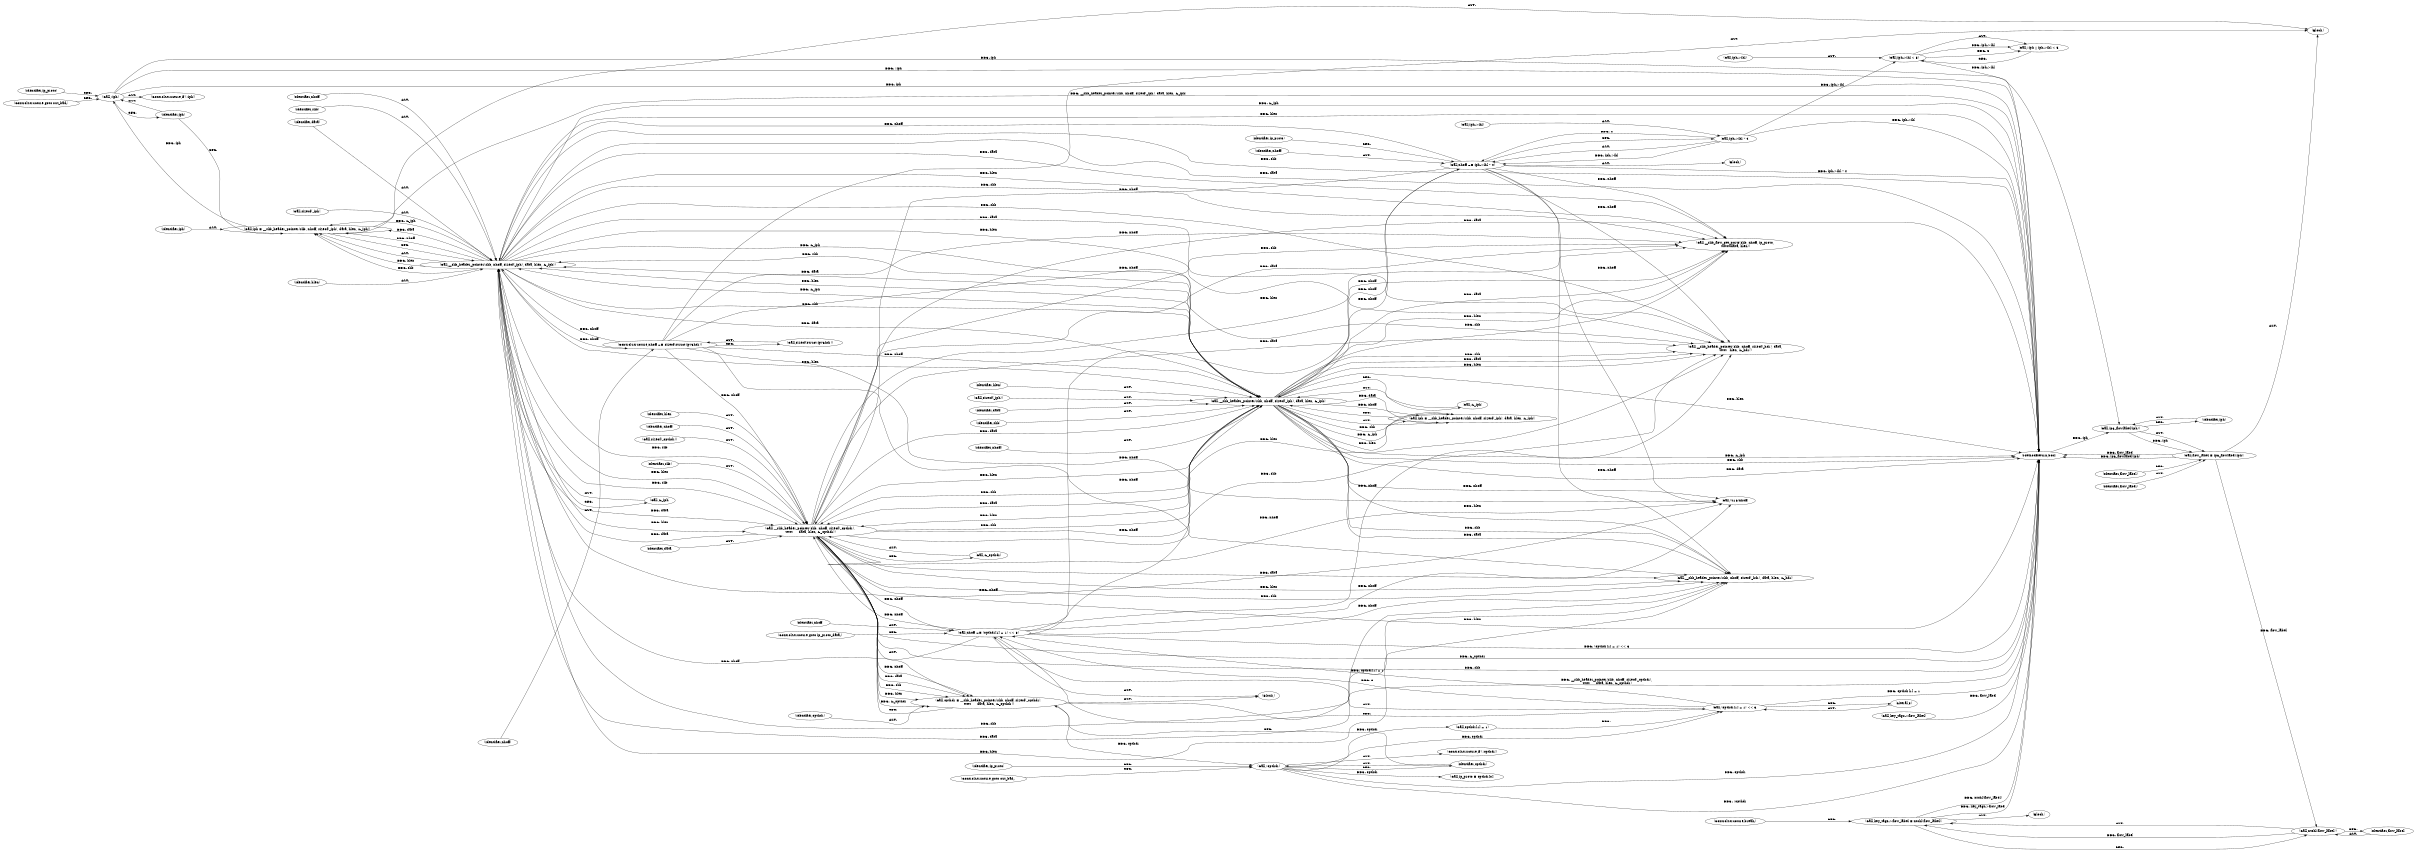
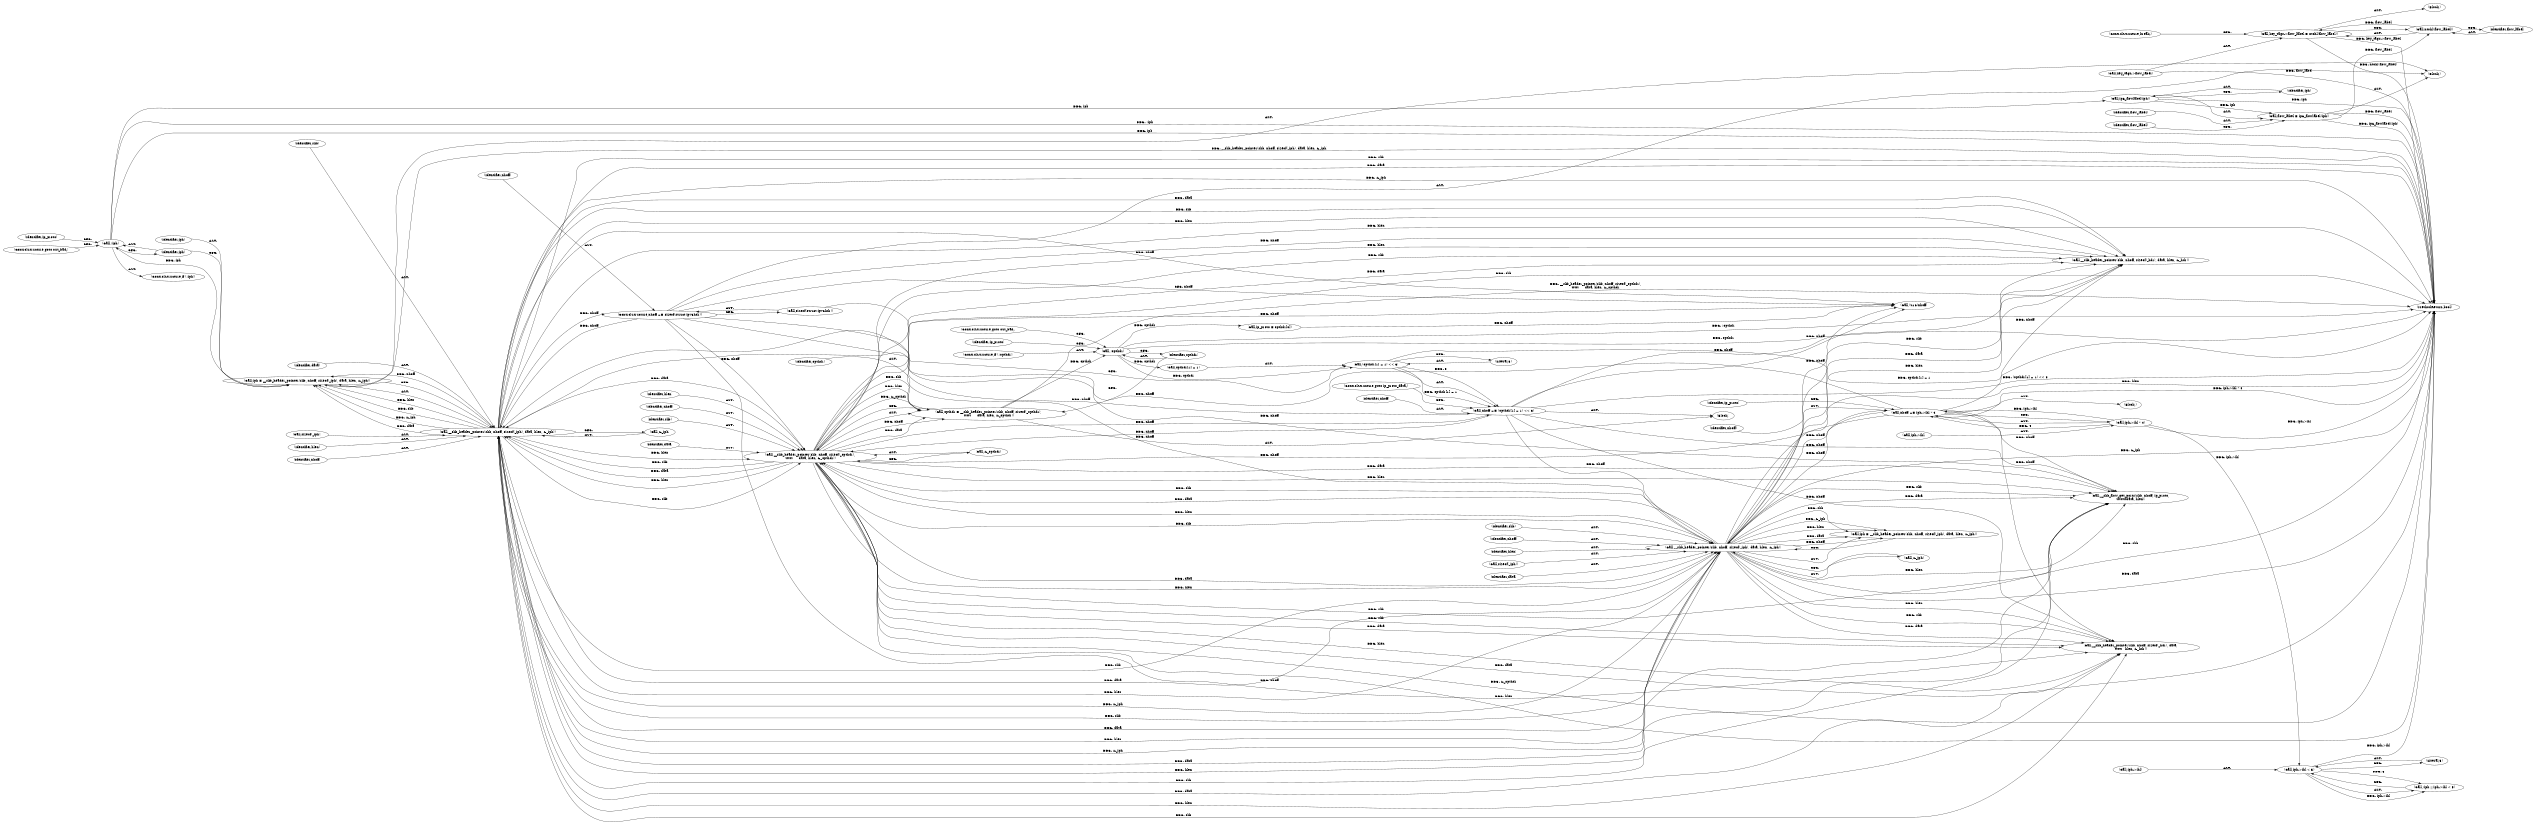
edge "(Call,key_tags->flow_label)" -> "(Call,key_tags->flow_label = ntohl(flow_label))": added, label "AST:"
edge "(Call,nhoff += iph->ihl * 4)" -> "(Call,(u16)nhoff)": now "(Call,ip_proto = opthdr[0])" -> "(Call,(u16)nhoff)"
node "(Call,sizeof(_opthdr))": removed
edge "(MethodReturn,bool)" -> "(Call,ip6_flowlabel(iph))": reversed
edge "(ControlStructure,nhoff += sizeof(struct ipv6hdr))" -> "(Call,(u16)nhoff)": label "DDG: nhoff" -> "CFG: nhoff"
edge "(Call,nhoff += (opthdr[1] + 1) << 3)" -> "(Call,(opthdr[1] + 1) << 3)": now "(Call,sizeof(struct ipv6hdr))" -> "(Call,(opthdr[1] + 1) << 3)"
edge "(Call,opthdr[1] + 1)" -> "(Call,(opthdr[1] + 1) << 3)": label "DDG: " -> "AST: "
edge "(Call,!opthdr)" -> "(ControlStructure,if (!opthdr))": reversed
node "(Literal,5)": added
